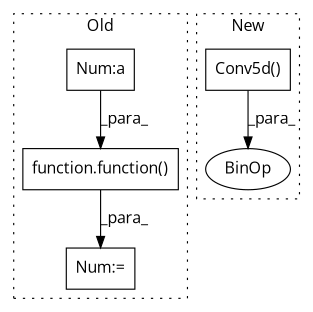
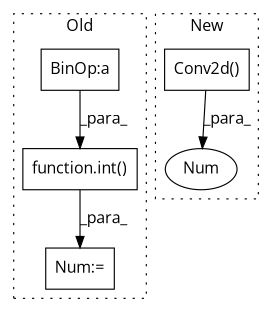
node "Num:a": label "Num:a" -> "BinOp:a"
node "Conv5d()": label "Conv5d()" -> "Conv2d()"
node "function.function()": label "function.function()" -> "function.int()"
node "BinOp": label "BinOp" -> "Num"
